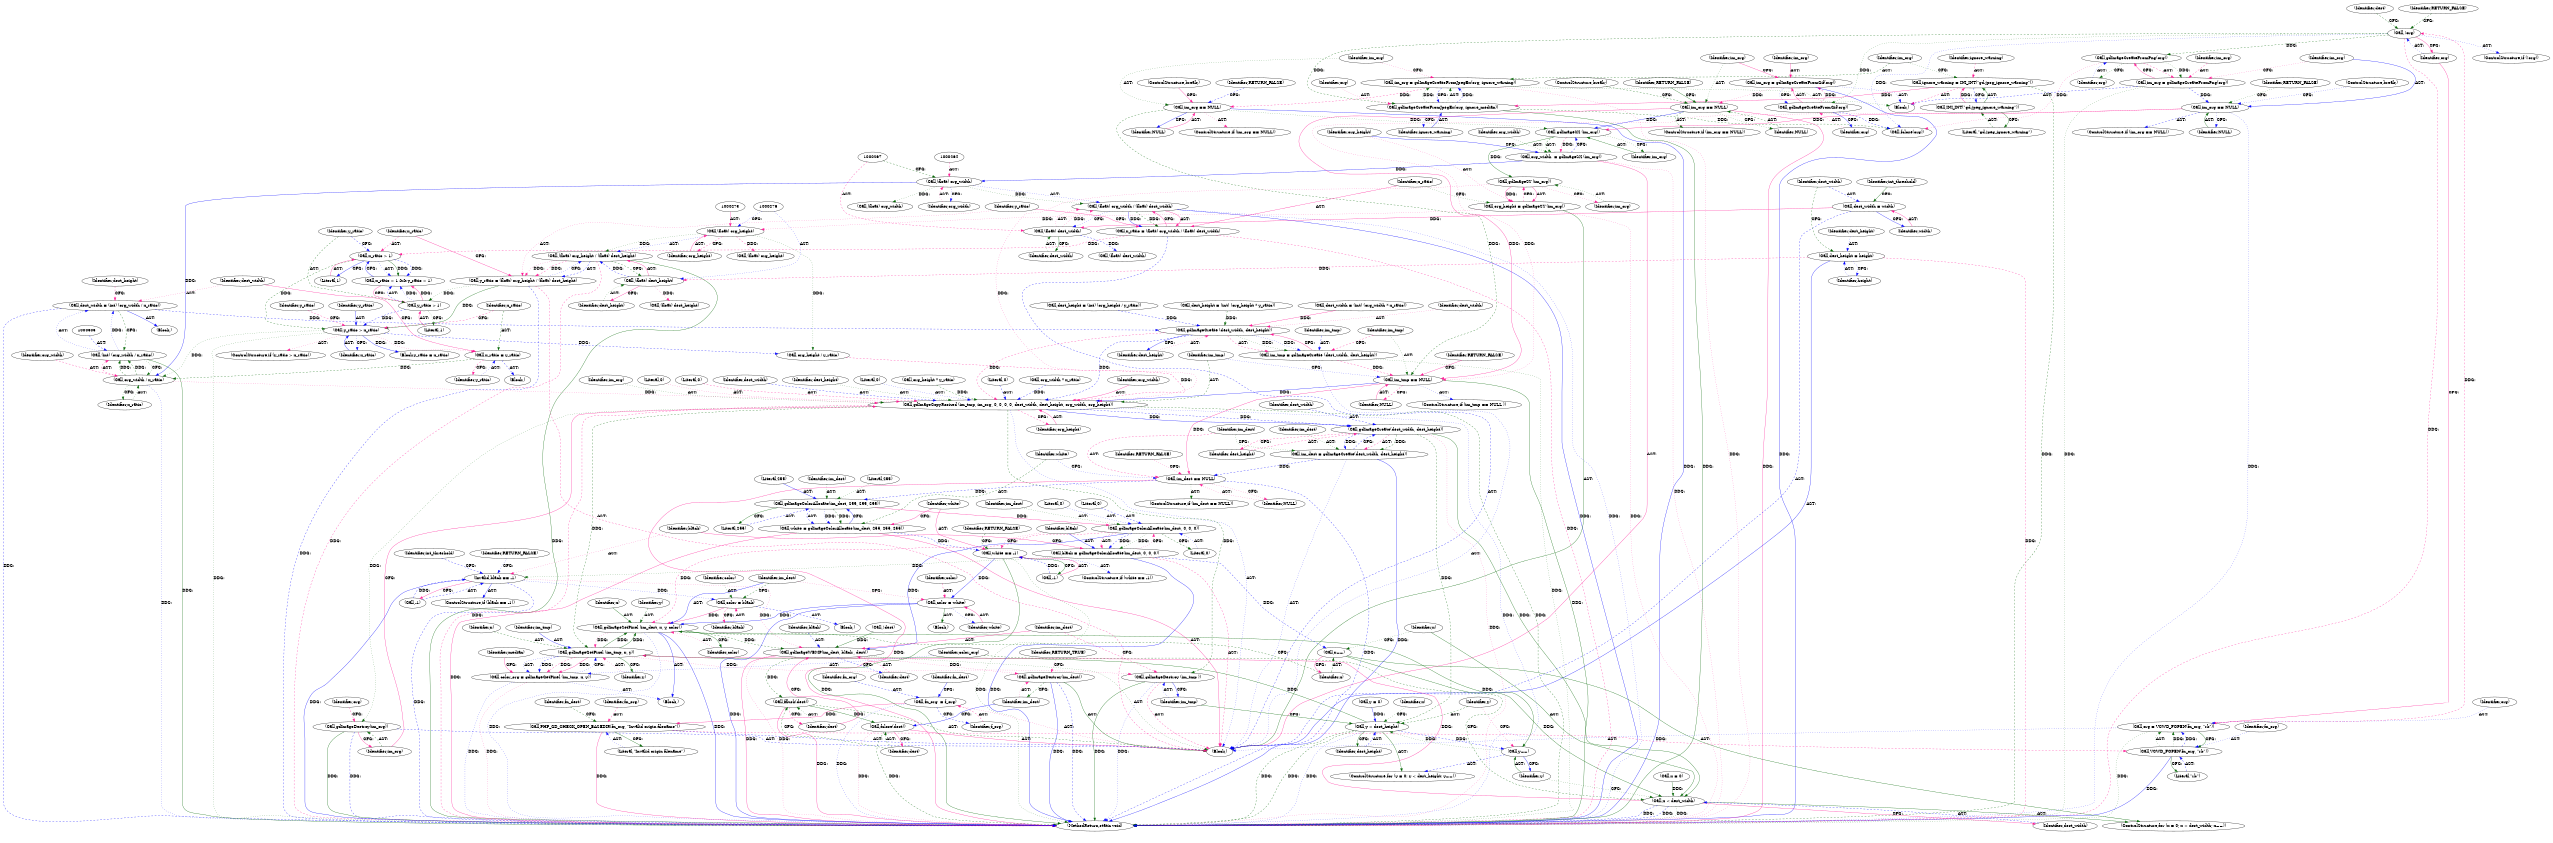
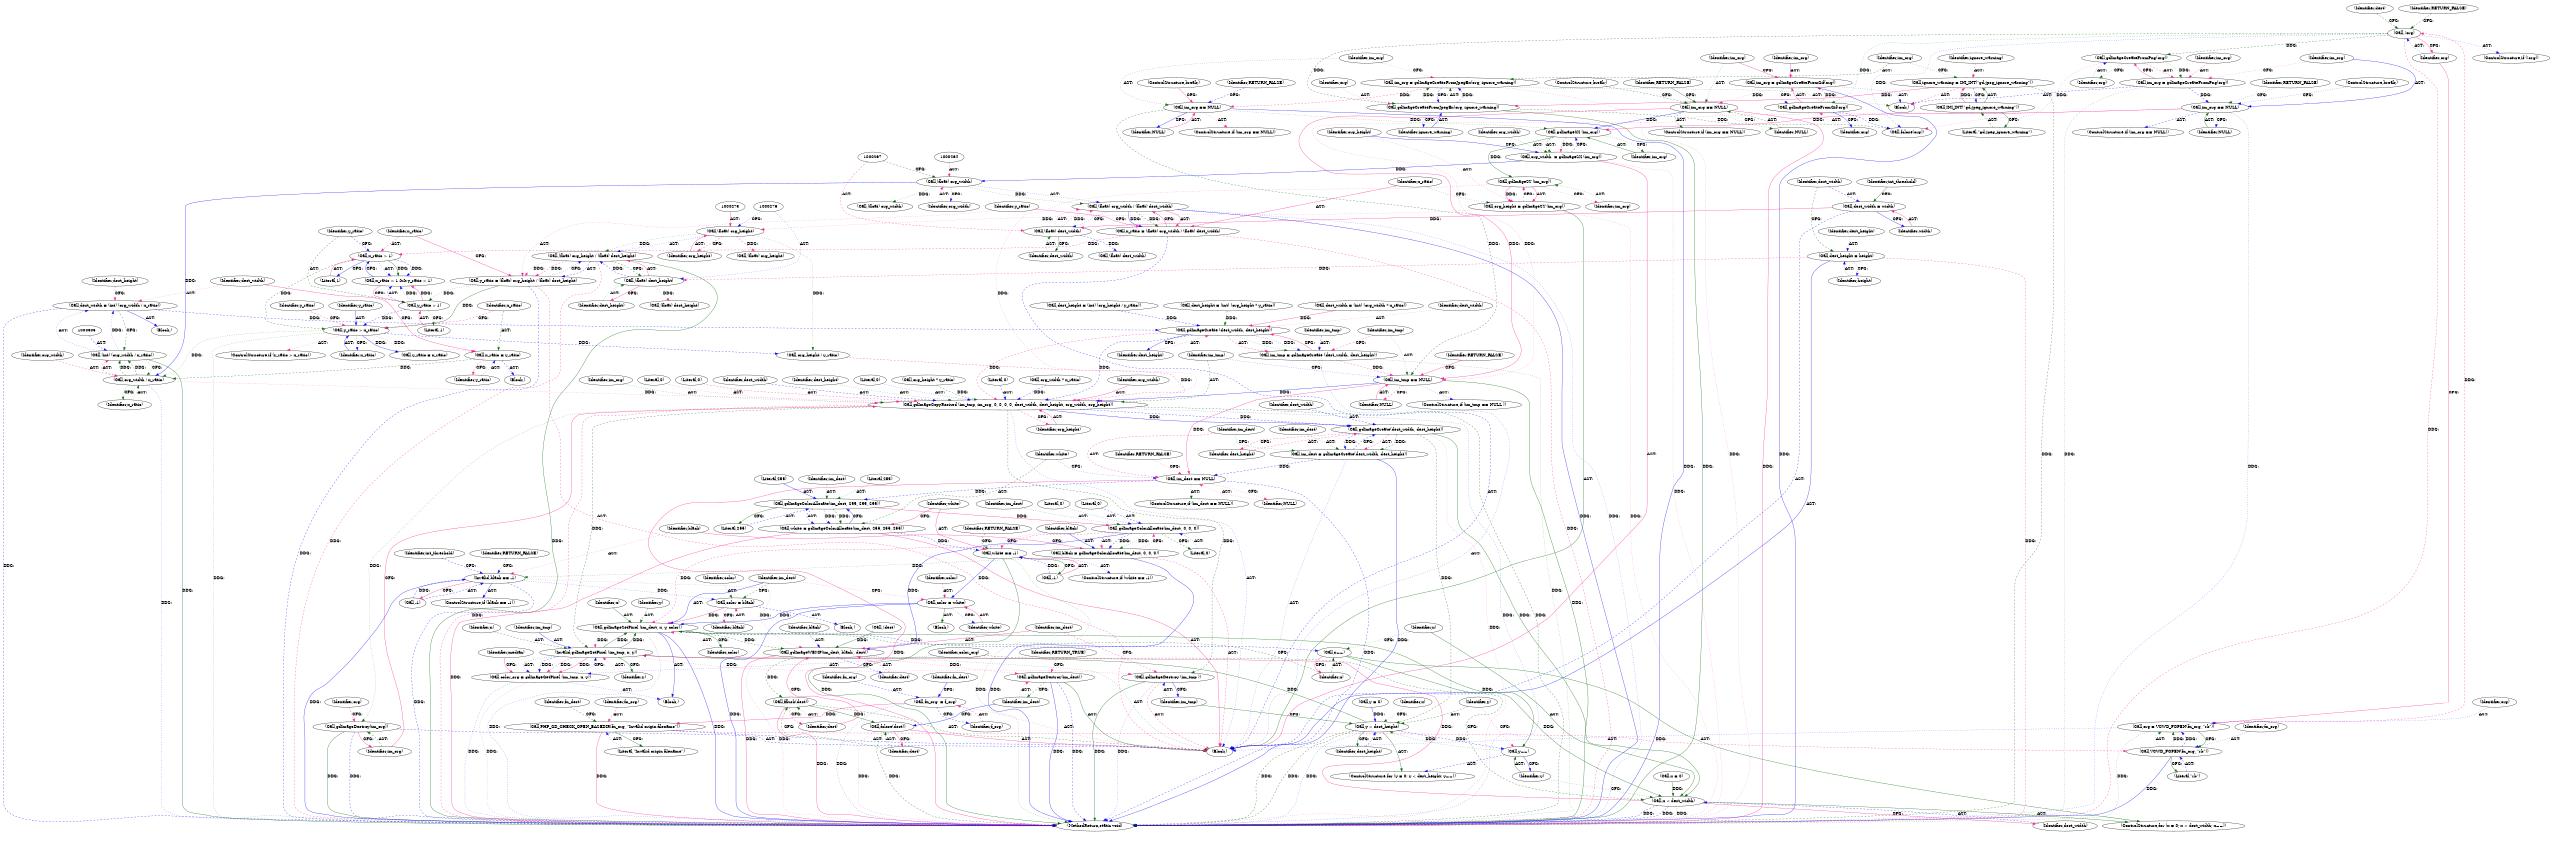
node "(Call,gdImageCreateFromJpegEx(org, ignore_median))": label "(Call,gdImageCreateFromJpegEx(org, ignore_median))" -> "(Call,gdImageCreateFromJpegEx(org, ignore_warning))"
node "(Block,y_ratio = x_ratio)": label "(Block,y_ratio = x_ratio)" -> "(Call,y_ratio = x_ratio)"
edge "(Call,black = gdImageColorAllocate(im_dest, 0, 0, 0))" -> "(Call,x++)": now "(Call,gdImageSetPixel (im_dest, x, y, color))" -> "(Call,x++)"
node "(Call,gdImageGetPixel (im_tmp, x, y))": label "(Call,gdImageGetPixel (im_tmp, x, y))" -> "(Invalid,gdImageGetPixel (im_tmp, x, y))"
